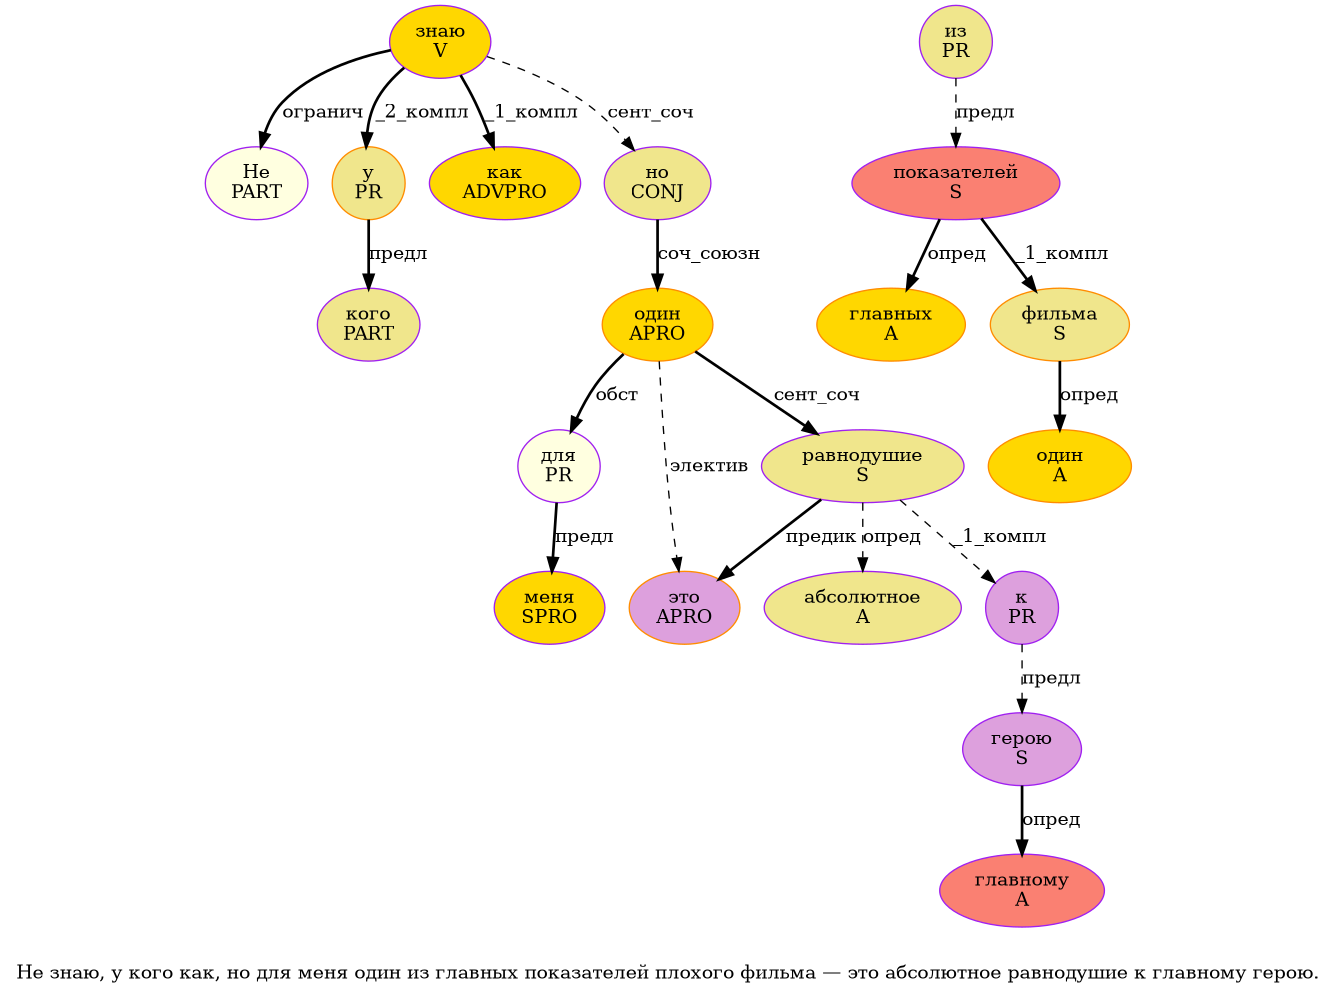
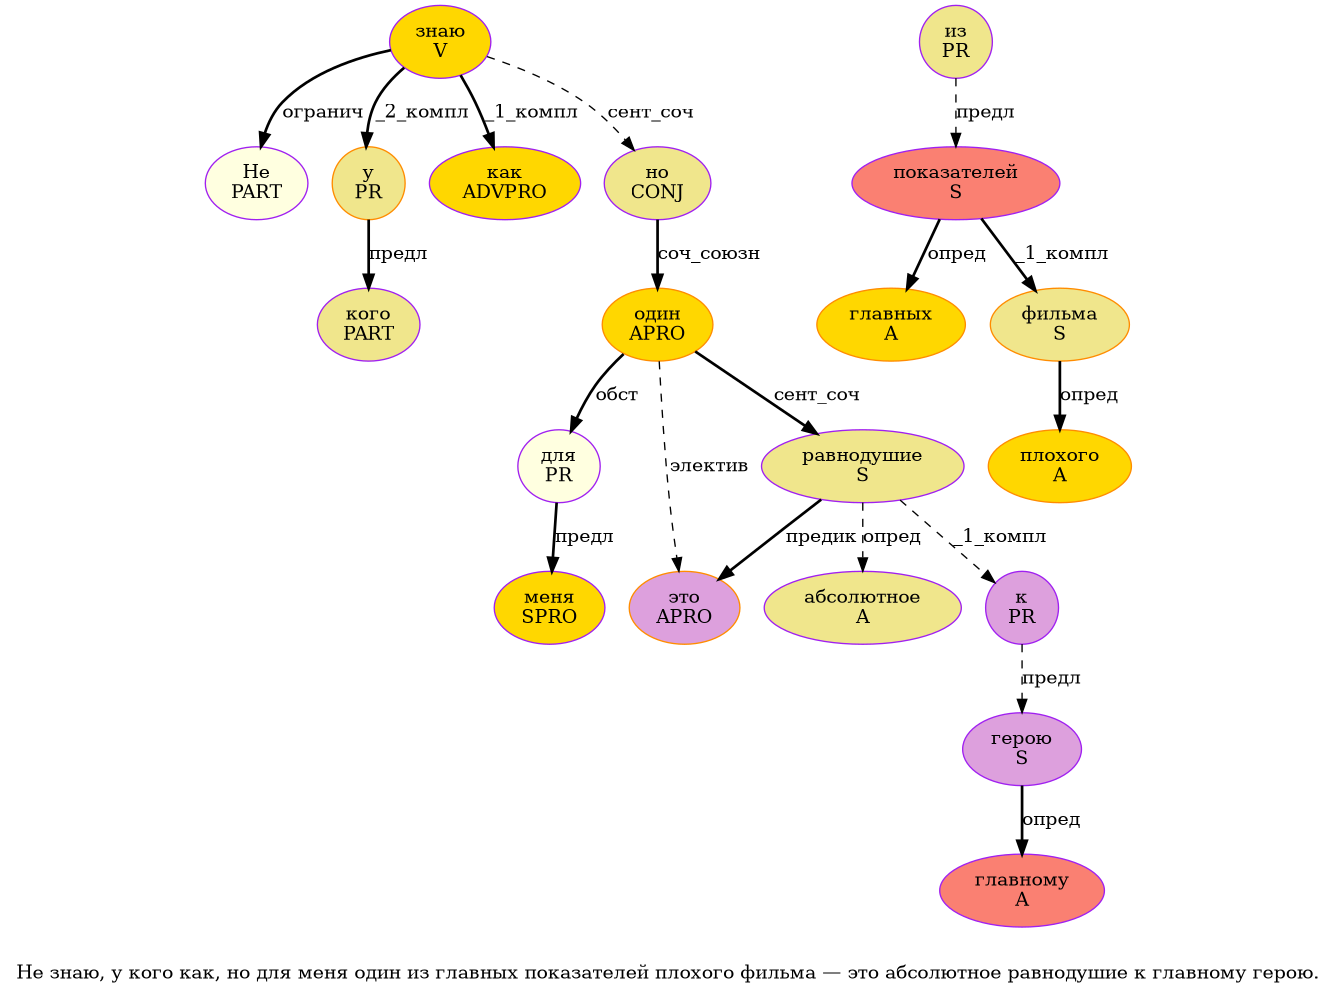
node "один A": label "один A" -> "плохого A"
